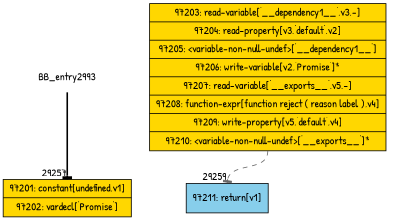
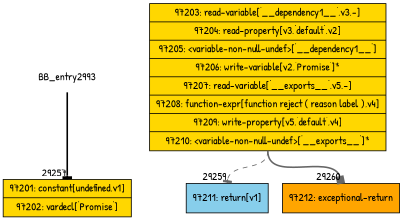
node "97212: exceptional-return": added
